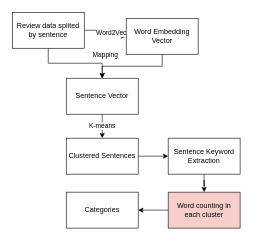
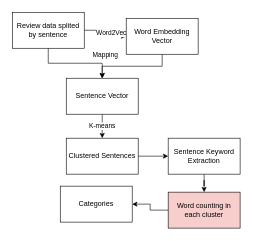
node "Categories": moved (102, 210) -> (96, 204)
